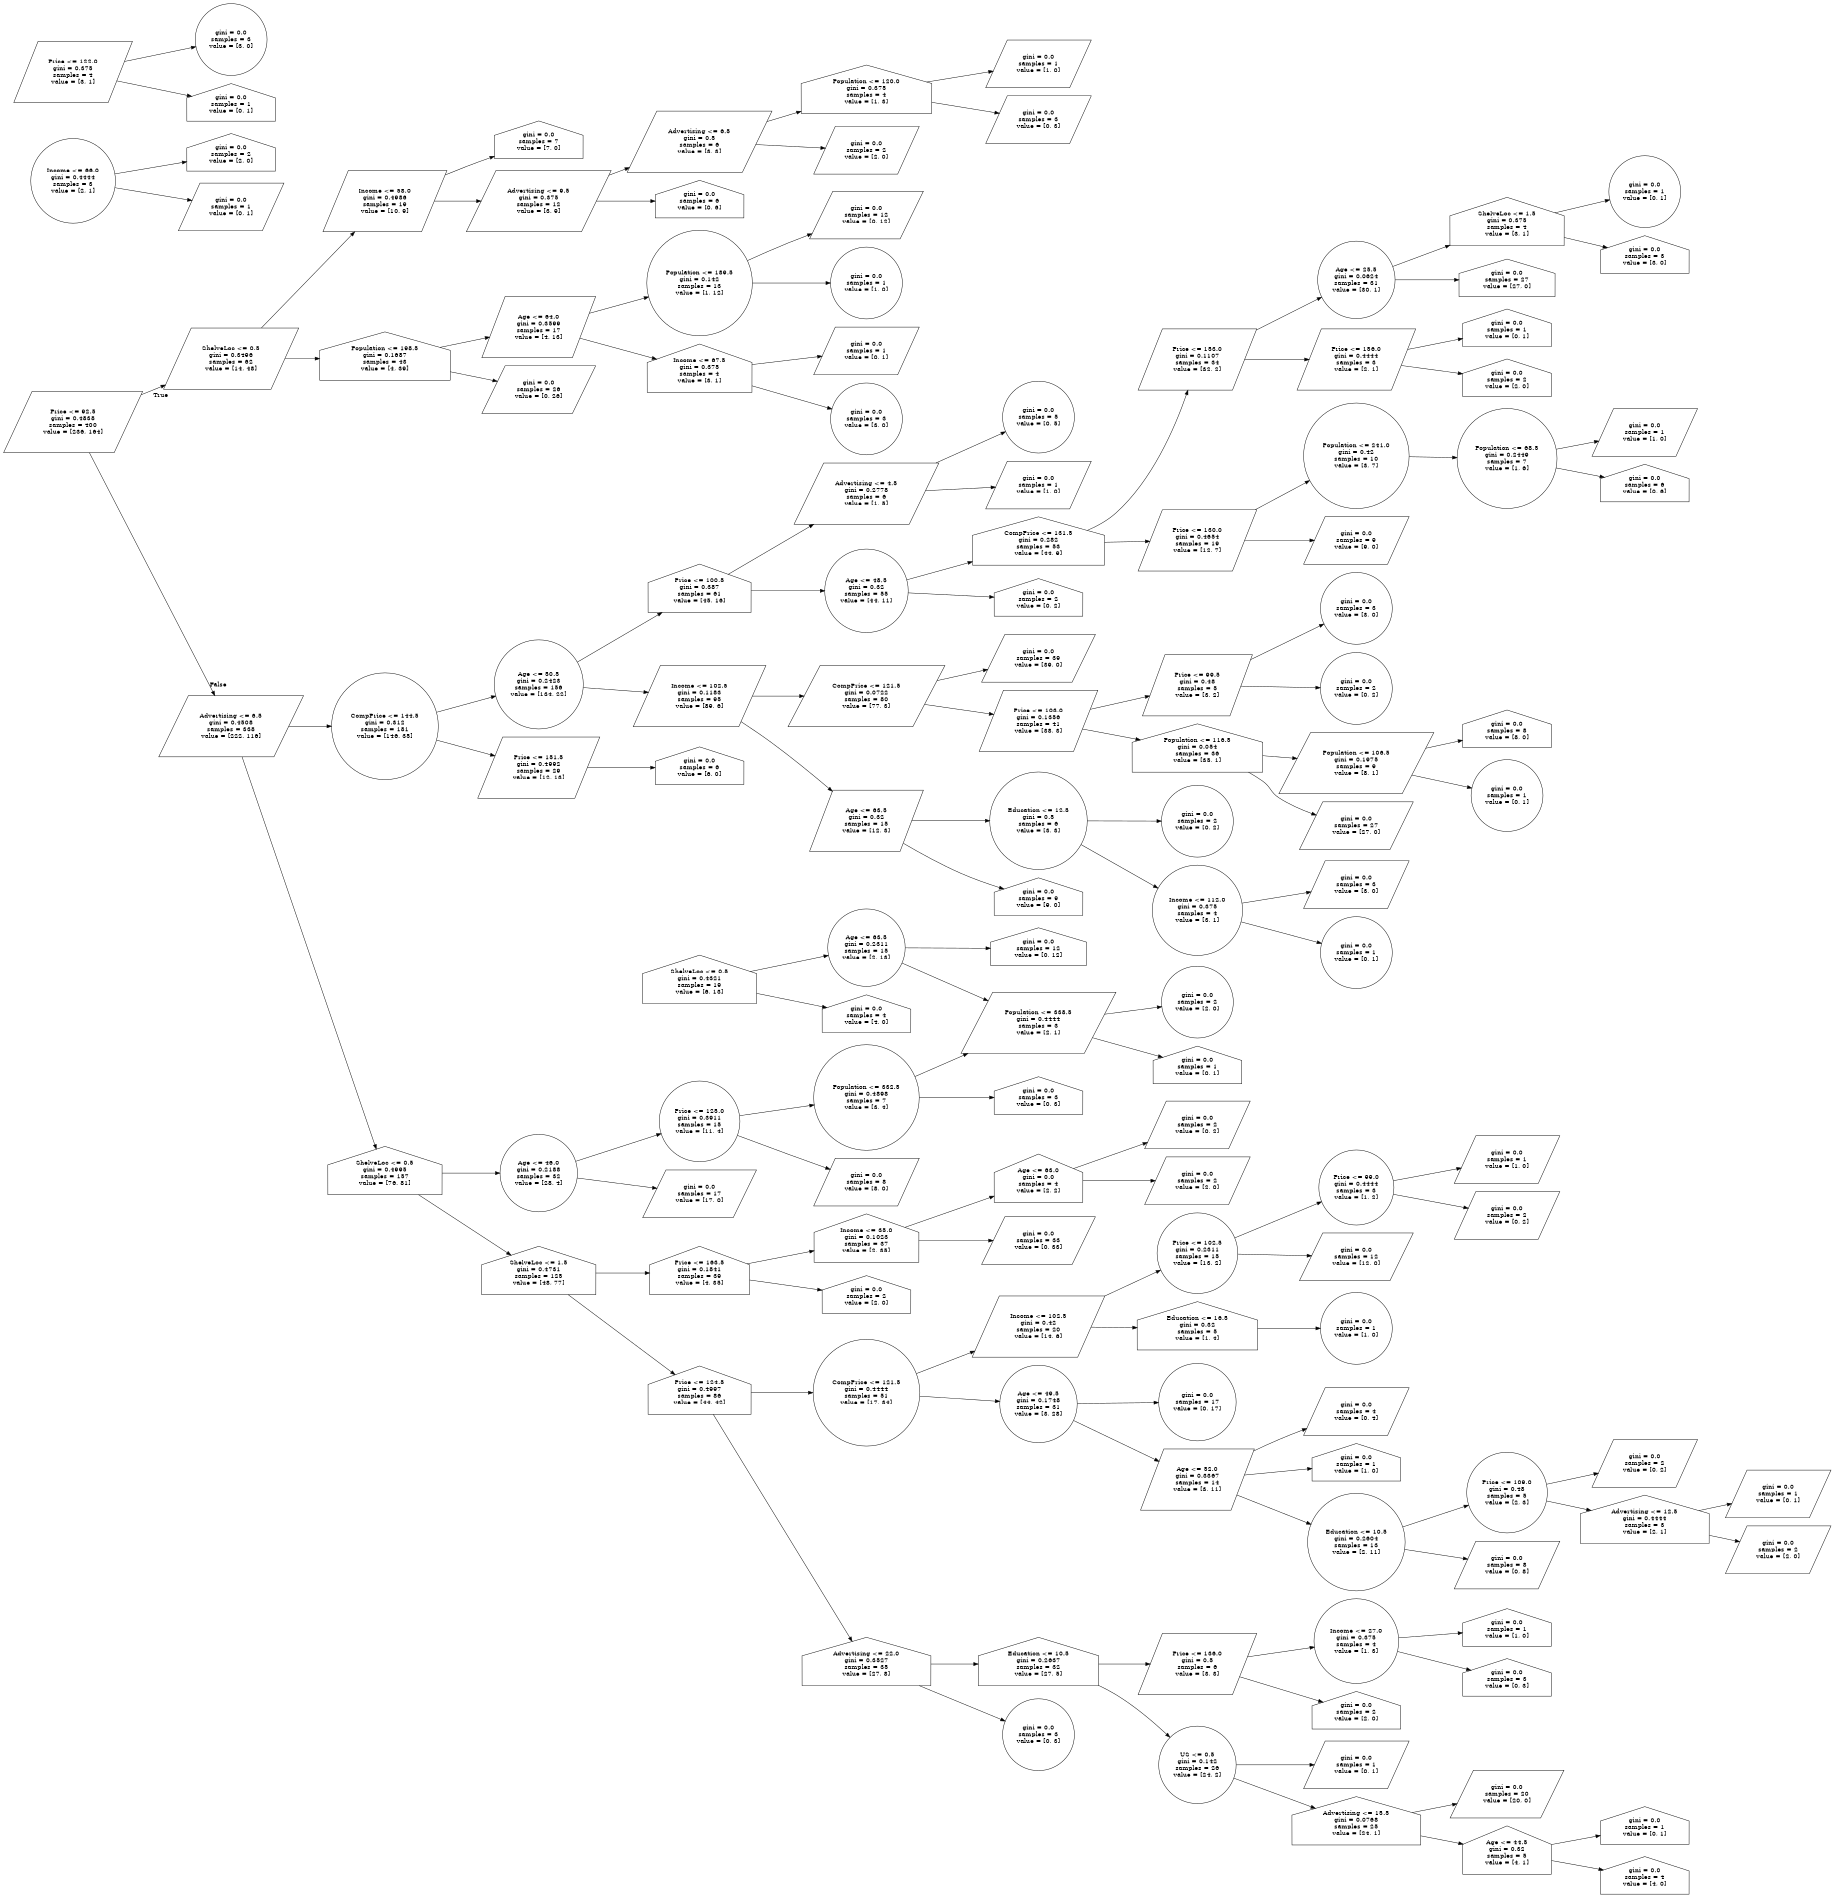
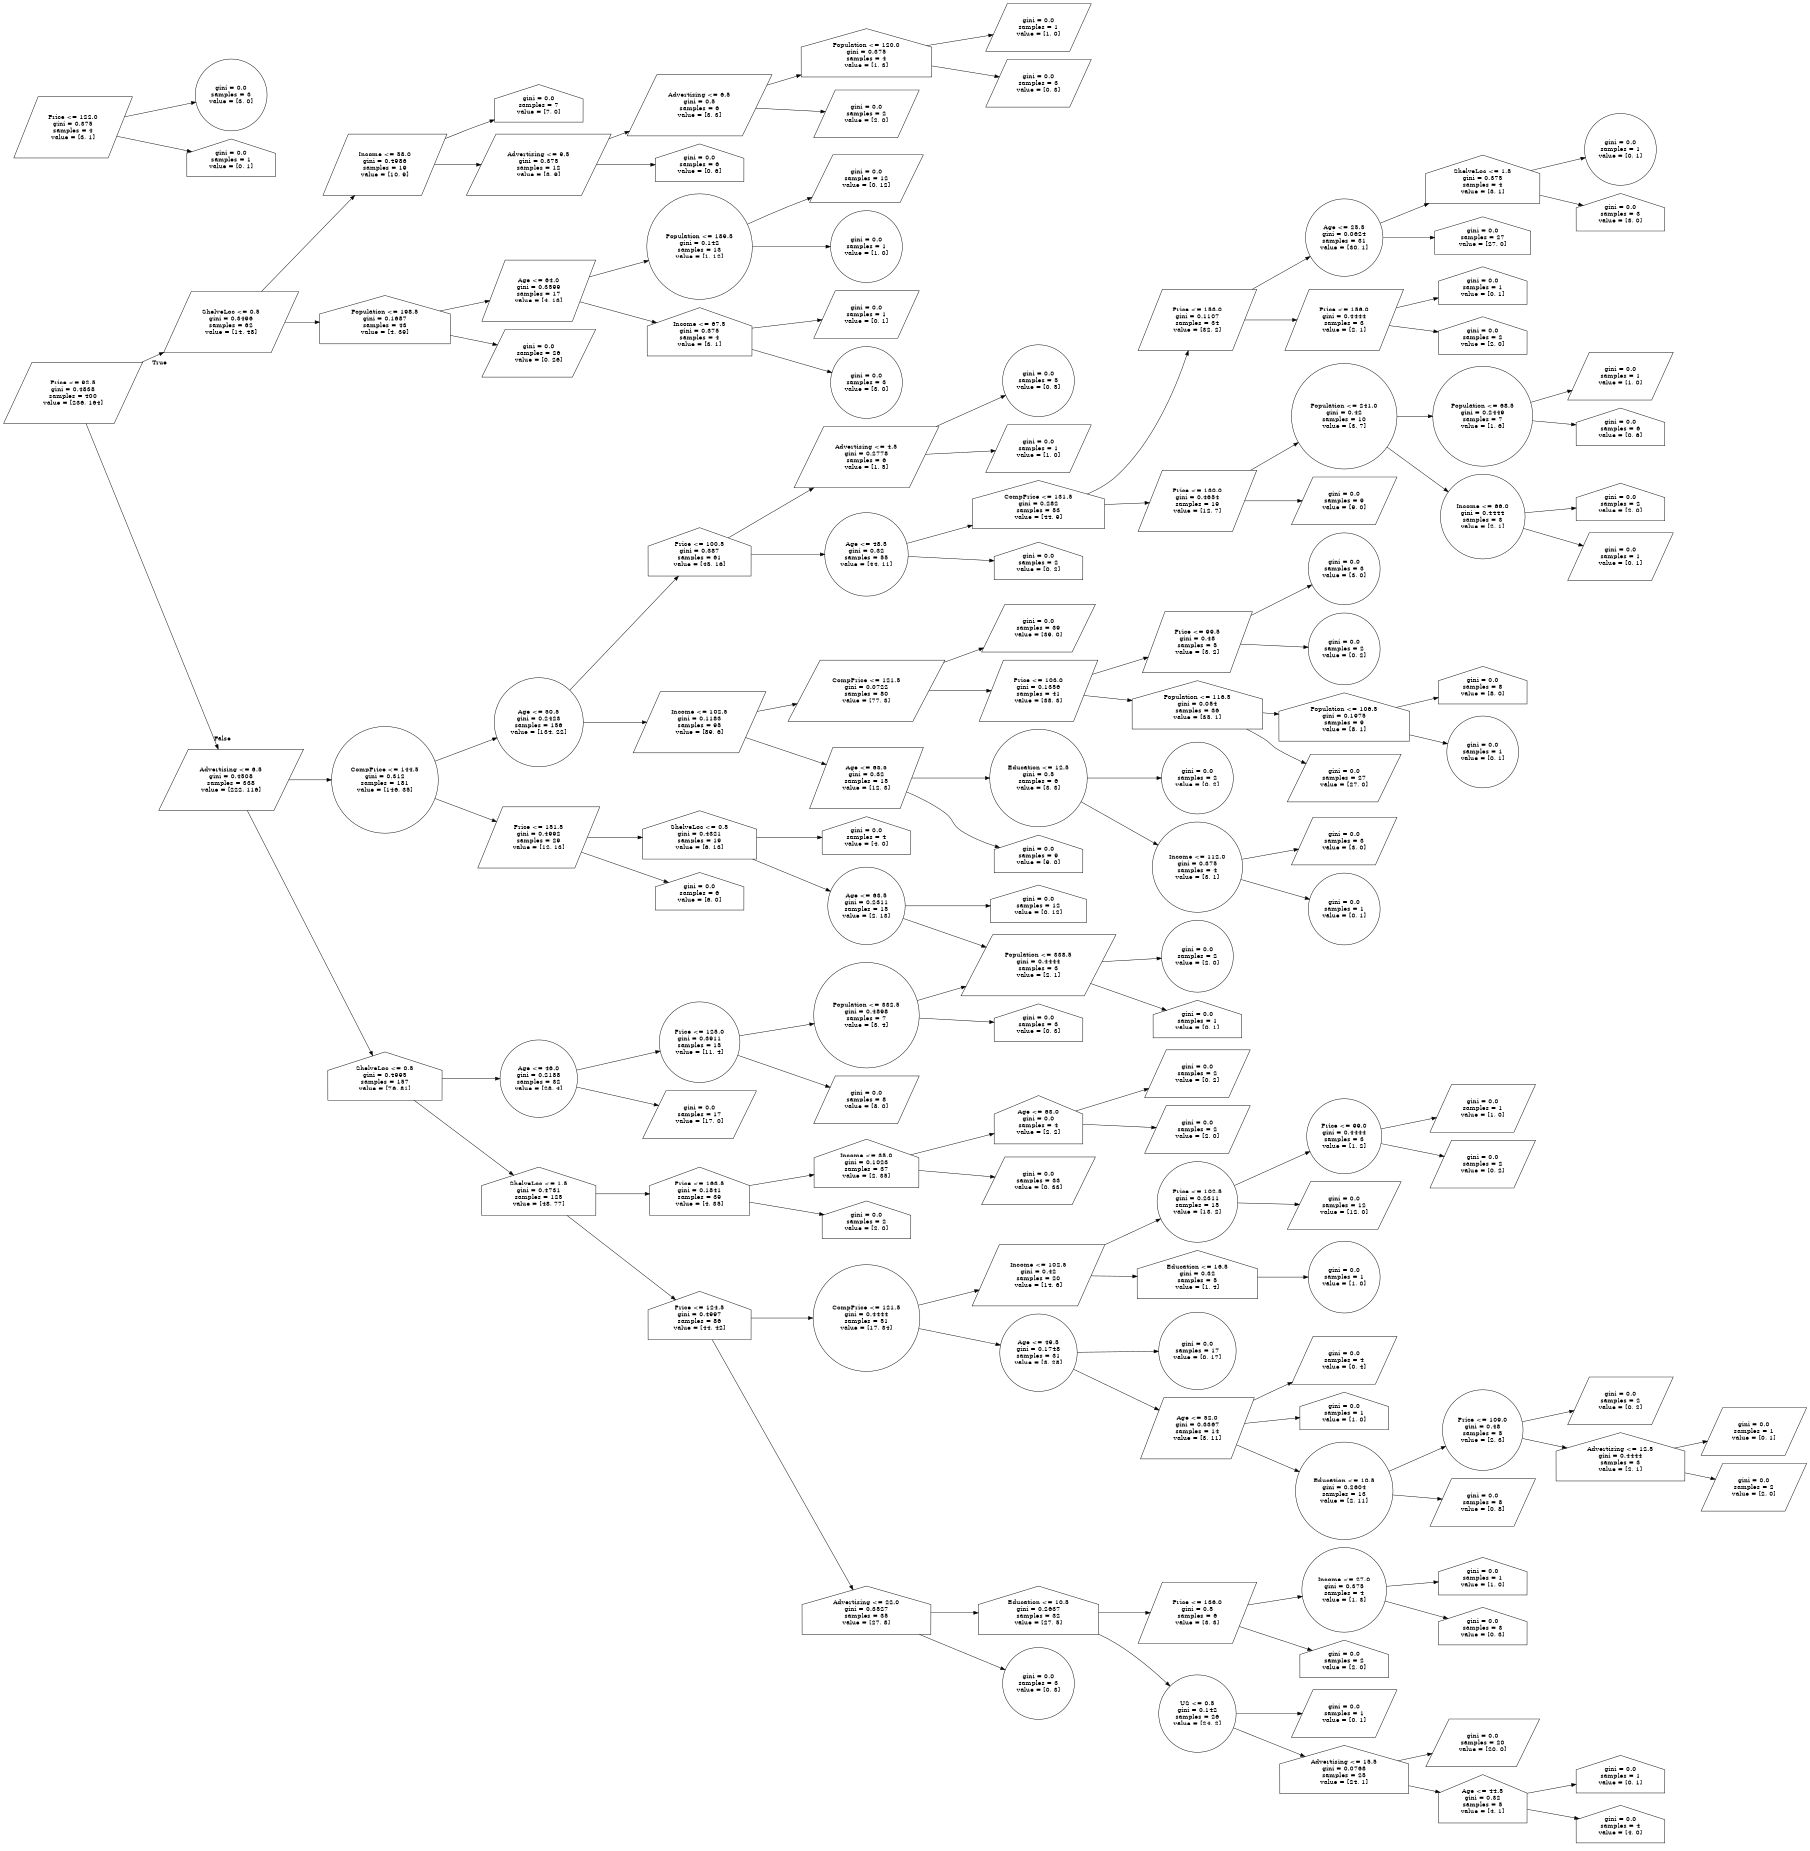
edge "Population <= 241.0 gini = 0.42 samples = 10 value = [3, 7]" -> "Income <= 66.0 gini = 0.4444 samples = 3 value = [2, 1]": added
node "Population <= 106.5 gini = 0.1975 samples = 9 value = [8, 1]": shape parallelogram -> house
edge "Price <= 151.5 gini = 0.4992 samples = 29 value = [12, 13]" -> "ShelveLoc <= 0.5 gini = 0.4321 samples = 19 value = [6, 13]": added
